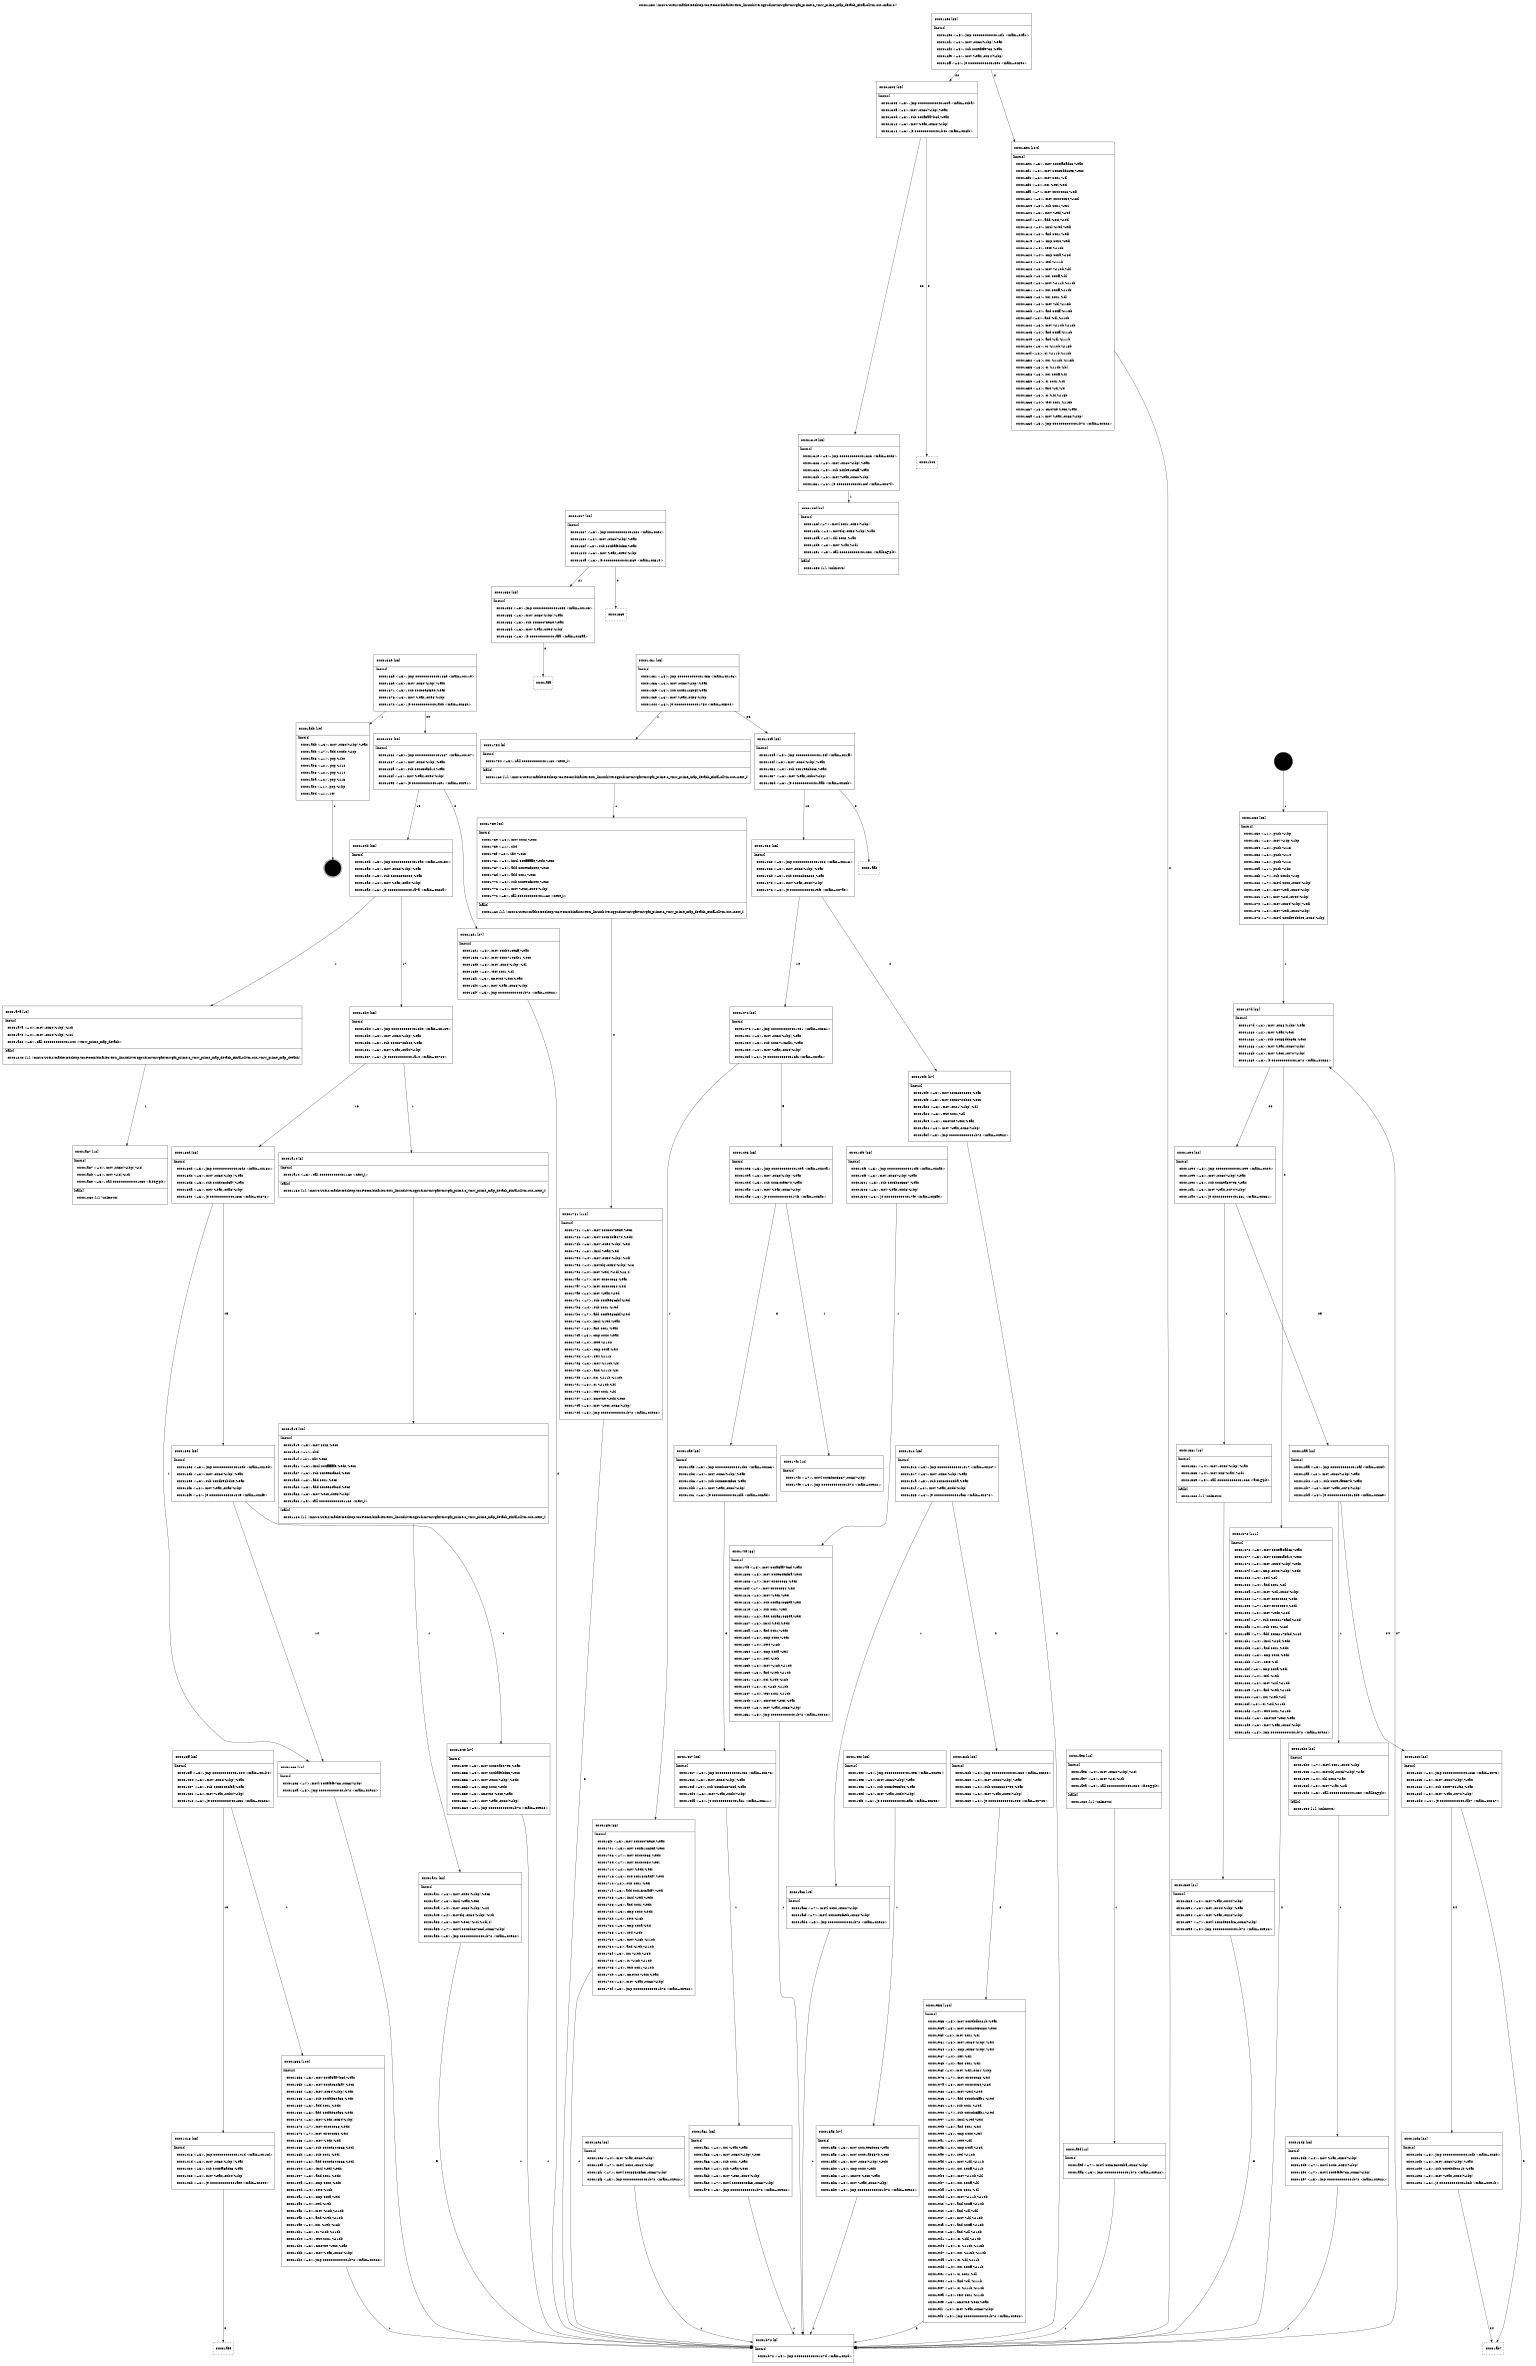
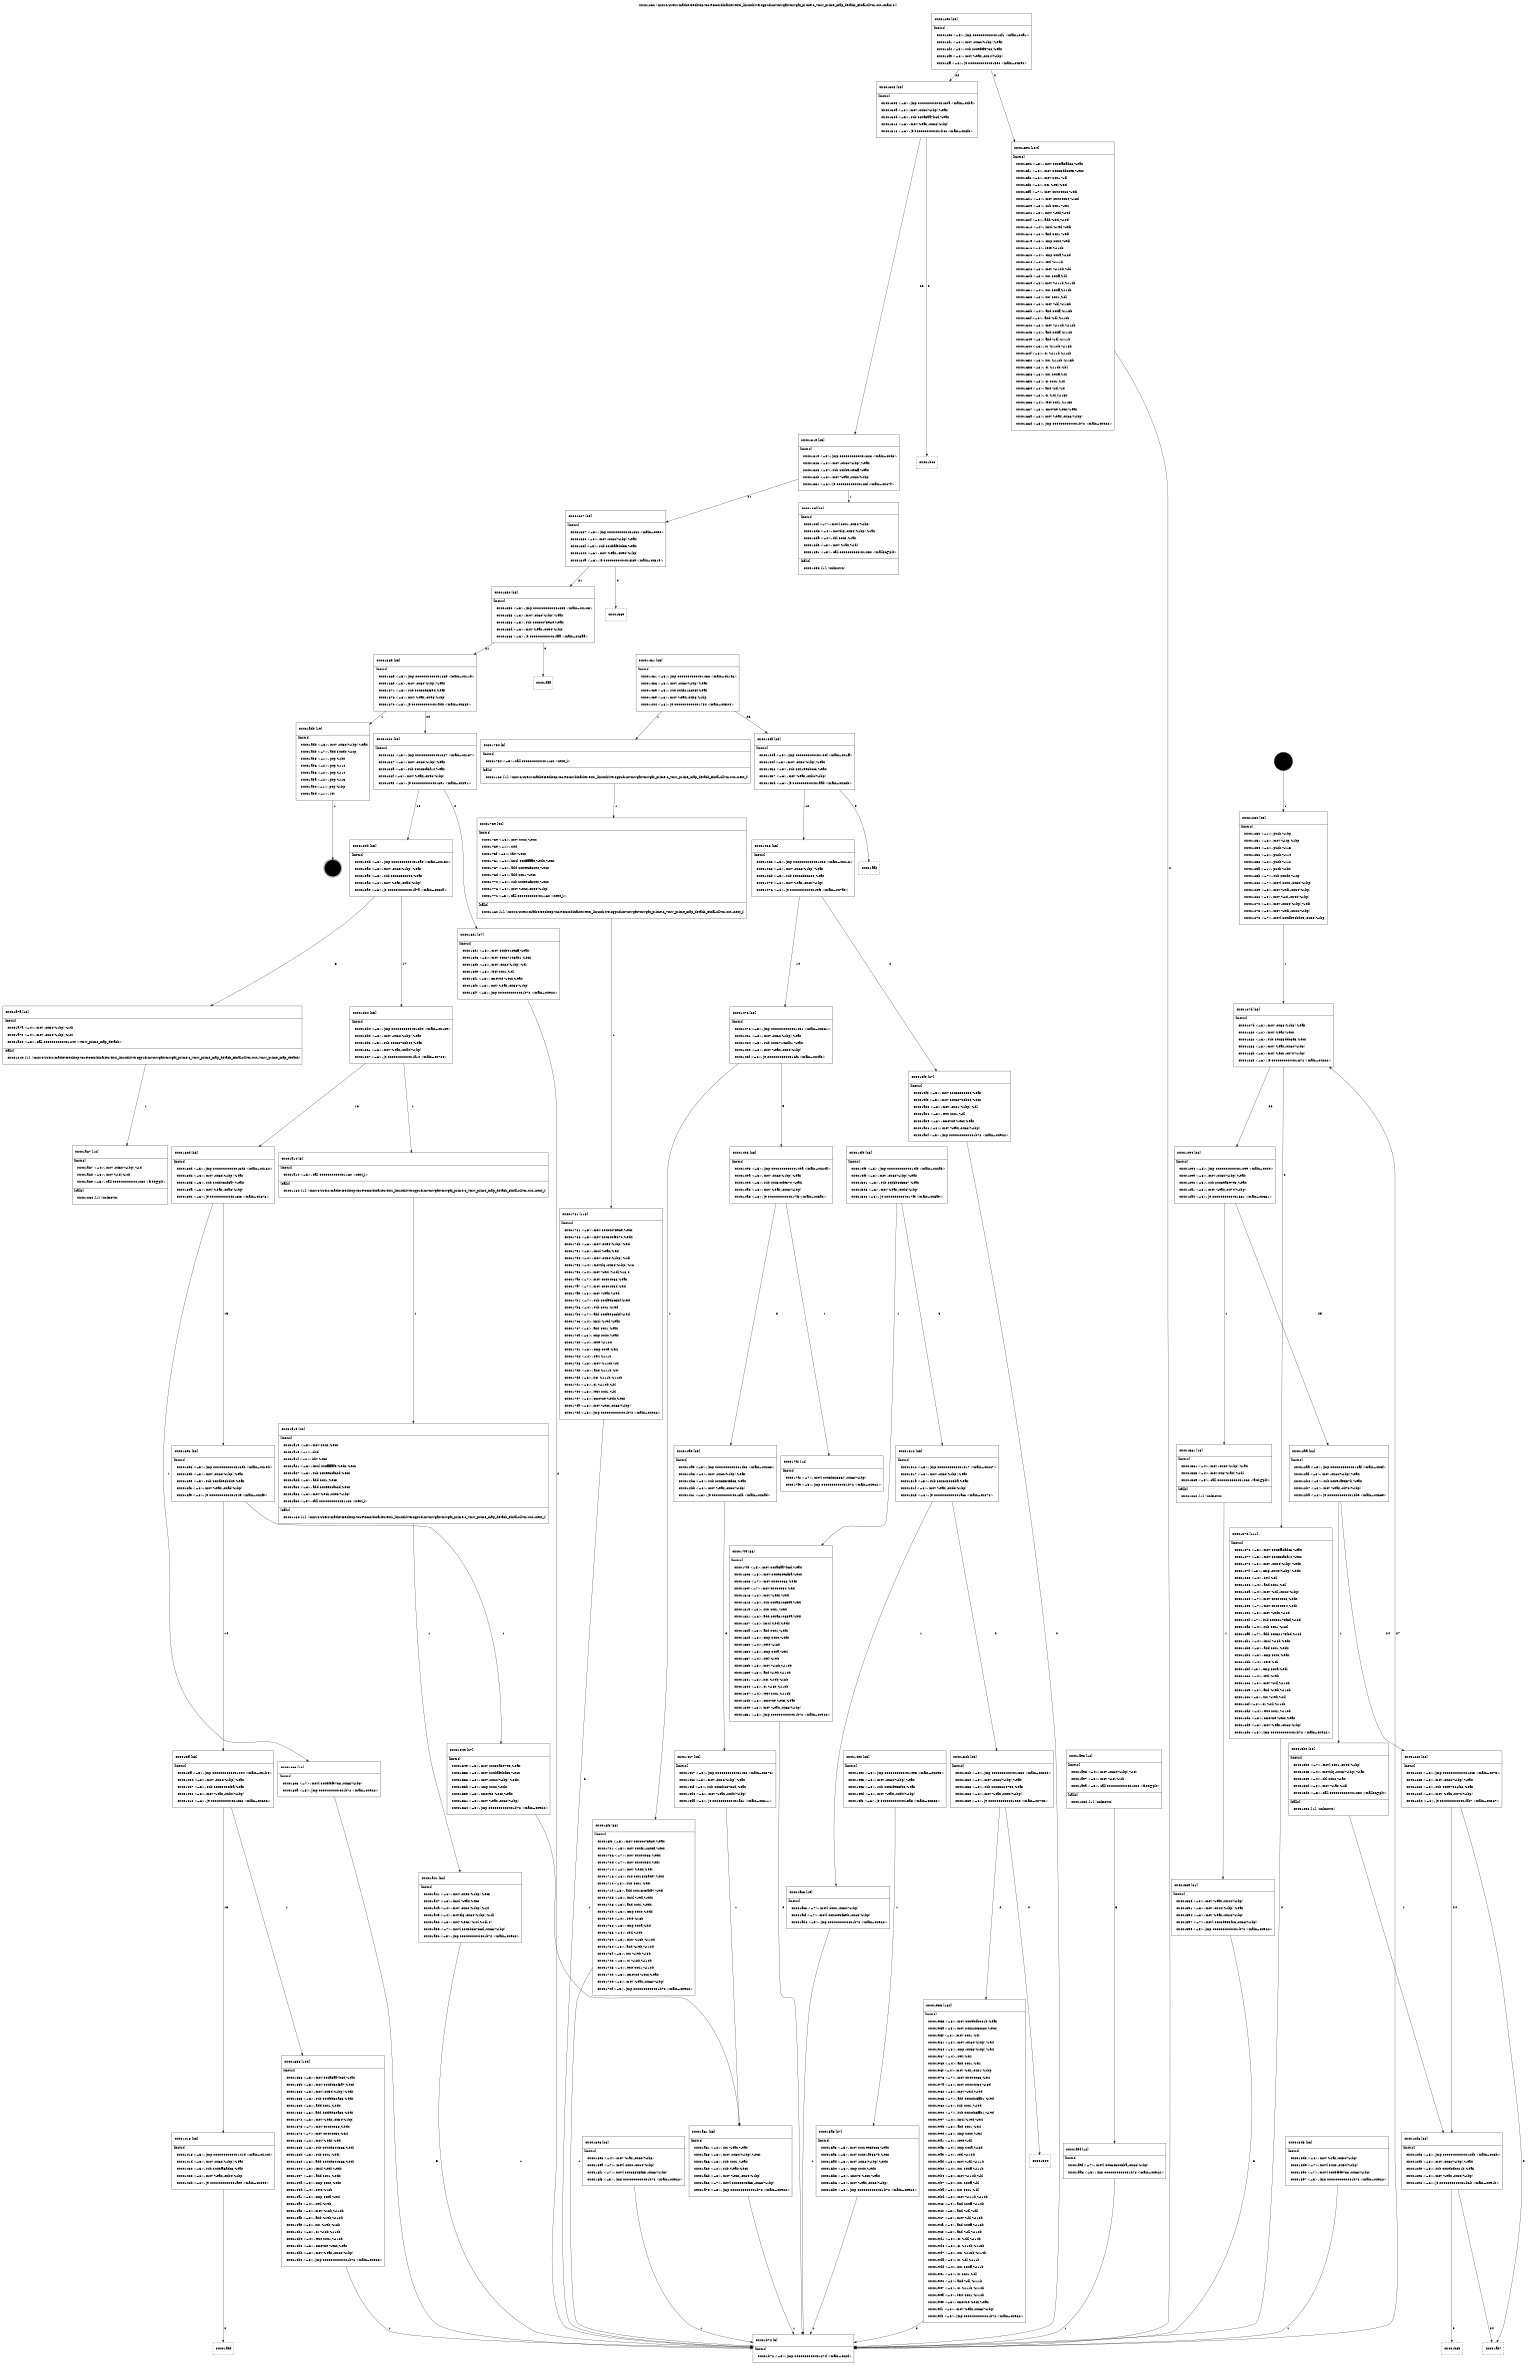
edge "0x40131e [25]" -> "0x401337 [25]": added, label "21"
edge "0x401350 [25]" -> "0x401369 [25]": added, label "21"
edge "0x40139b [25]" -> "0x401a7a [13]": label " 1" -> " 6"
edge "0x401759 [40]" -> "0x401781 [113]": label " 4" -> " 1"
edge "0x4014f9 [25]" -> "0x401512 [25]": added, label "3"
edge "0x4013e6 [25]" -> "0x4018c3 [12]": now "0x4013e6 [25]" -> "0x4013ff [25]"
edge "0x4017fe [88]" -> "0x401b72 [5]": label " 1" -> " 3"
edge "0x401a93 [12]" -> "0x401a9f [12]": label " 1" -> " 3"
edge "0x4015be [23]" -> "0x4015d5 [23]": now "0x4015be [23]" -> "0x4012d6 [22]"
node "0x401544": added
edge "0x40154e [27]" -> "0x401b72 [5]": now "0x40154e [27]" -> "0x401a61 [25]"
node "0x401b6b": added
